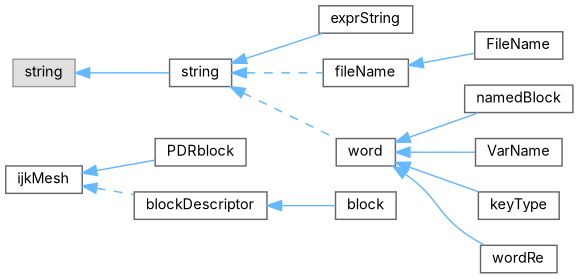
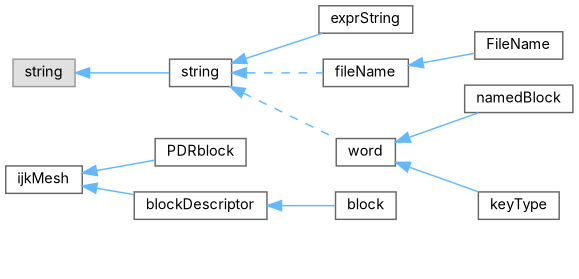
node "VarName": removed
edge "blockDescriptor" -> "ijkMesh": style dashed -> solid
node "wordRe": removed
